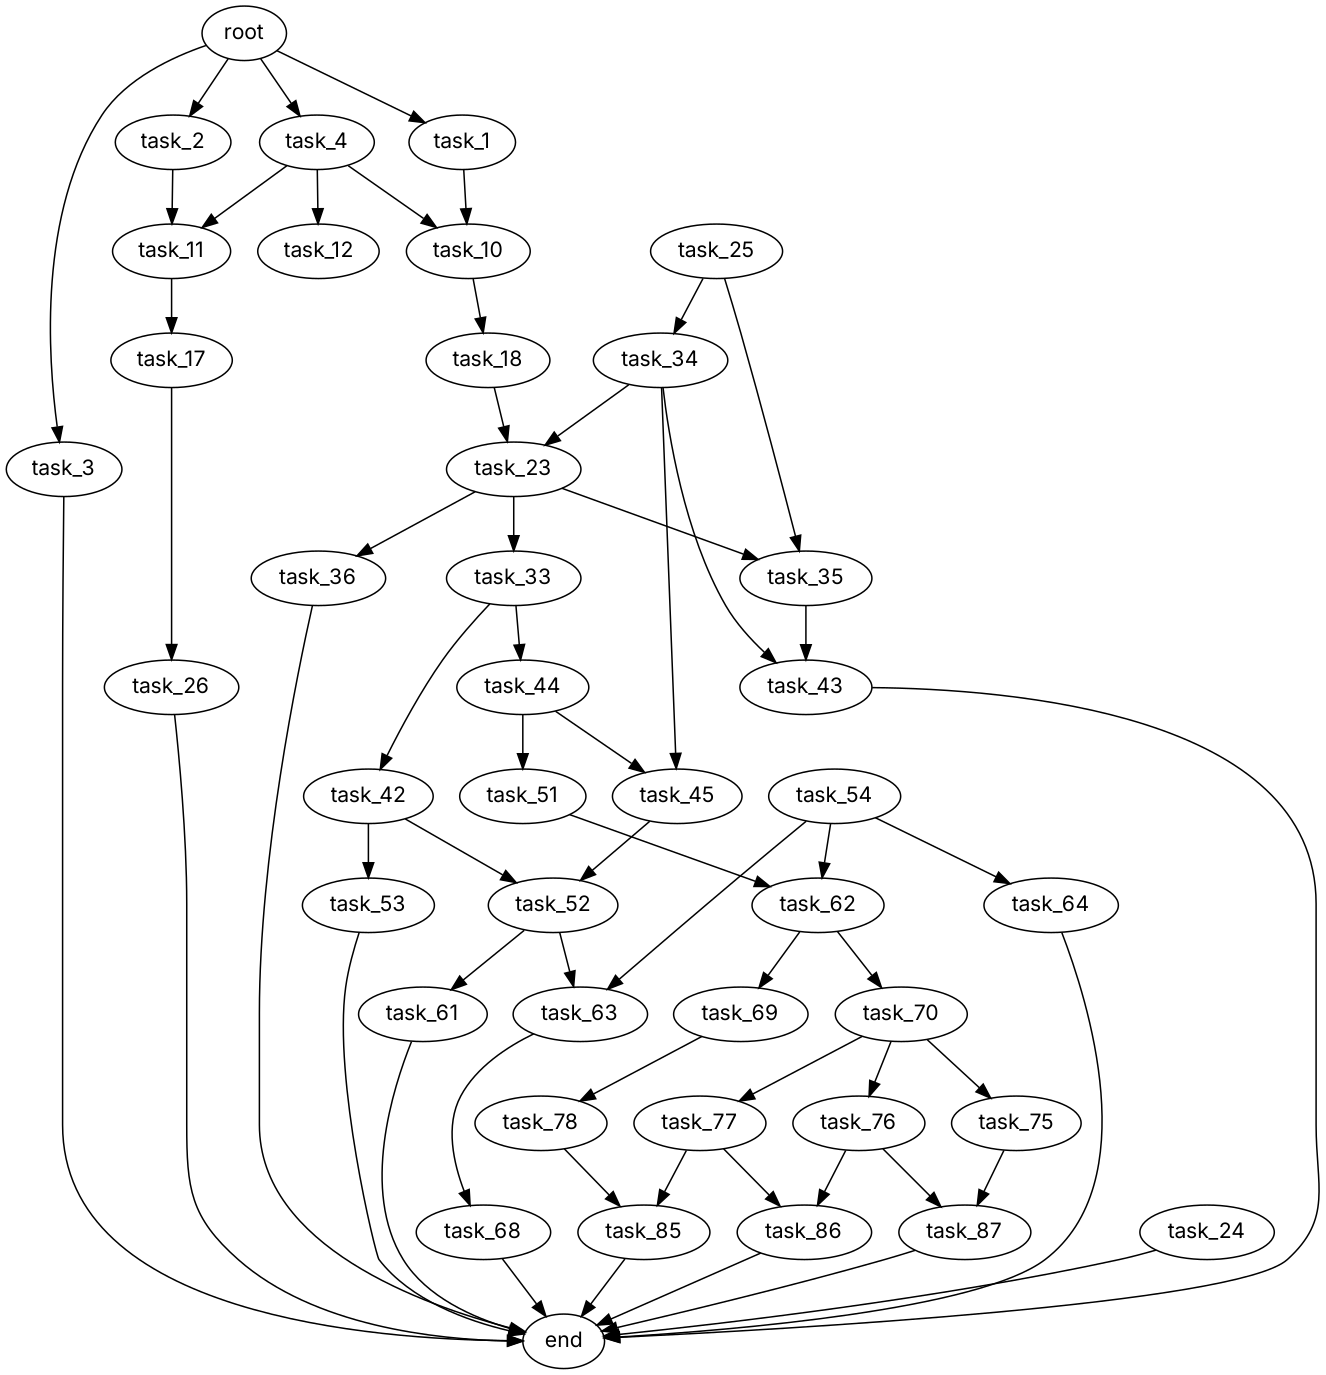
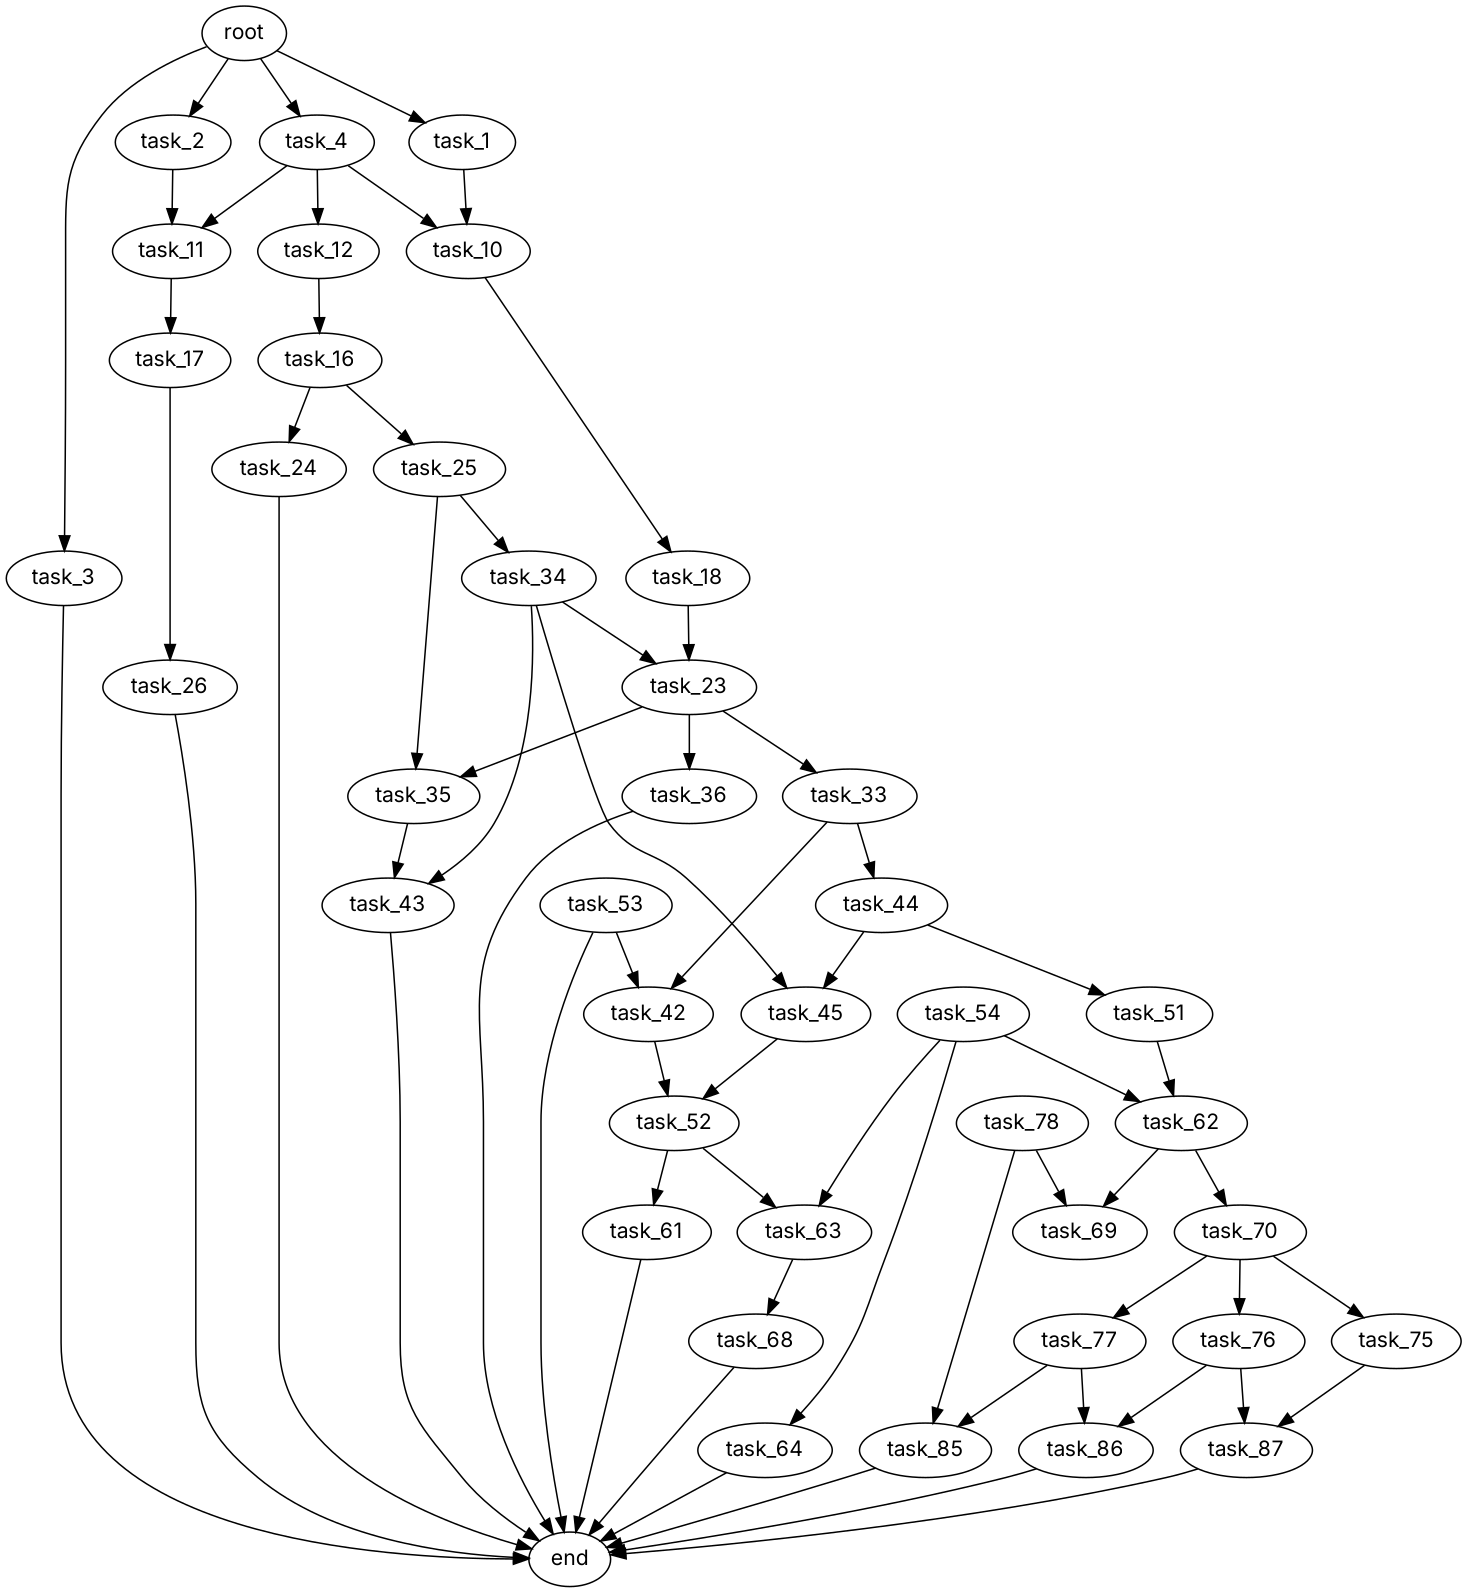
node "task_16": added
edge "task_42" -> "task_53": reversed
edge "task_69" -> "task_78": reversed
